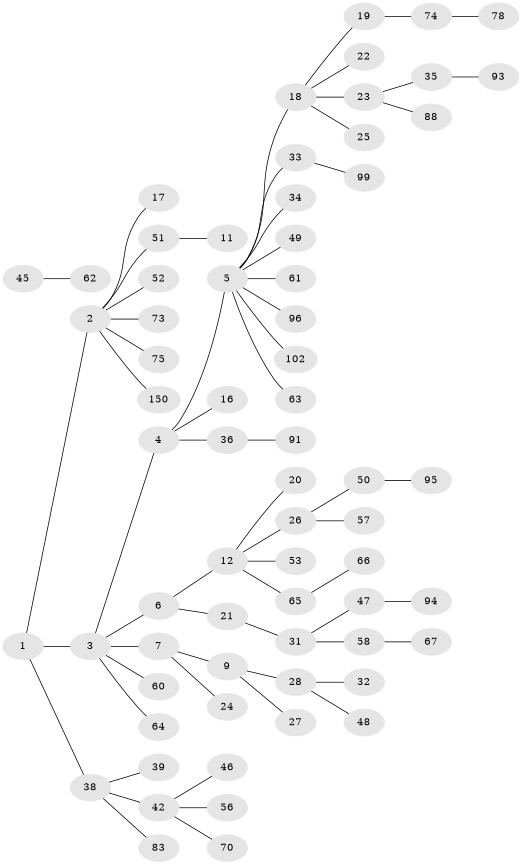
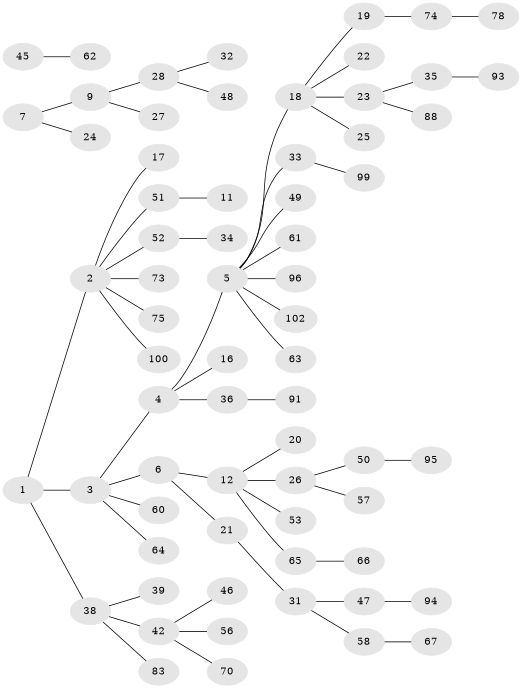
edge "34" -- "5": now "34" -- "52"
node "150": label "150" -> "100"
edge "3" -- "7": removed
